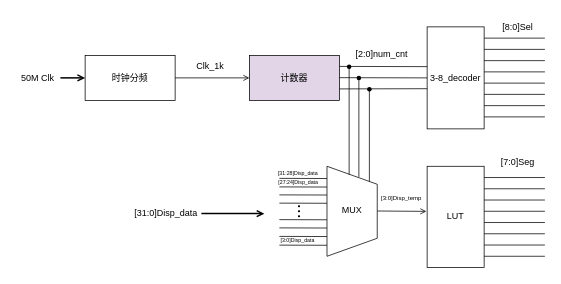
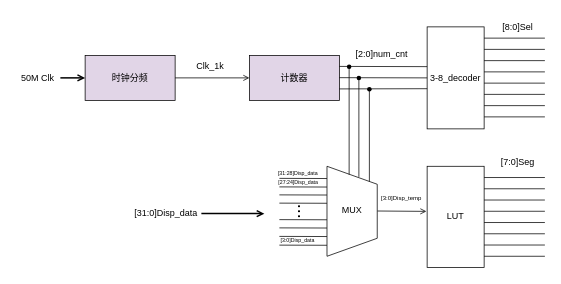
node "时钟分频": fillcolor #ffffff -> #e1d5e7
